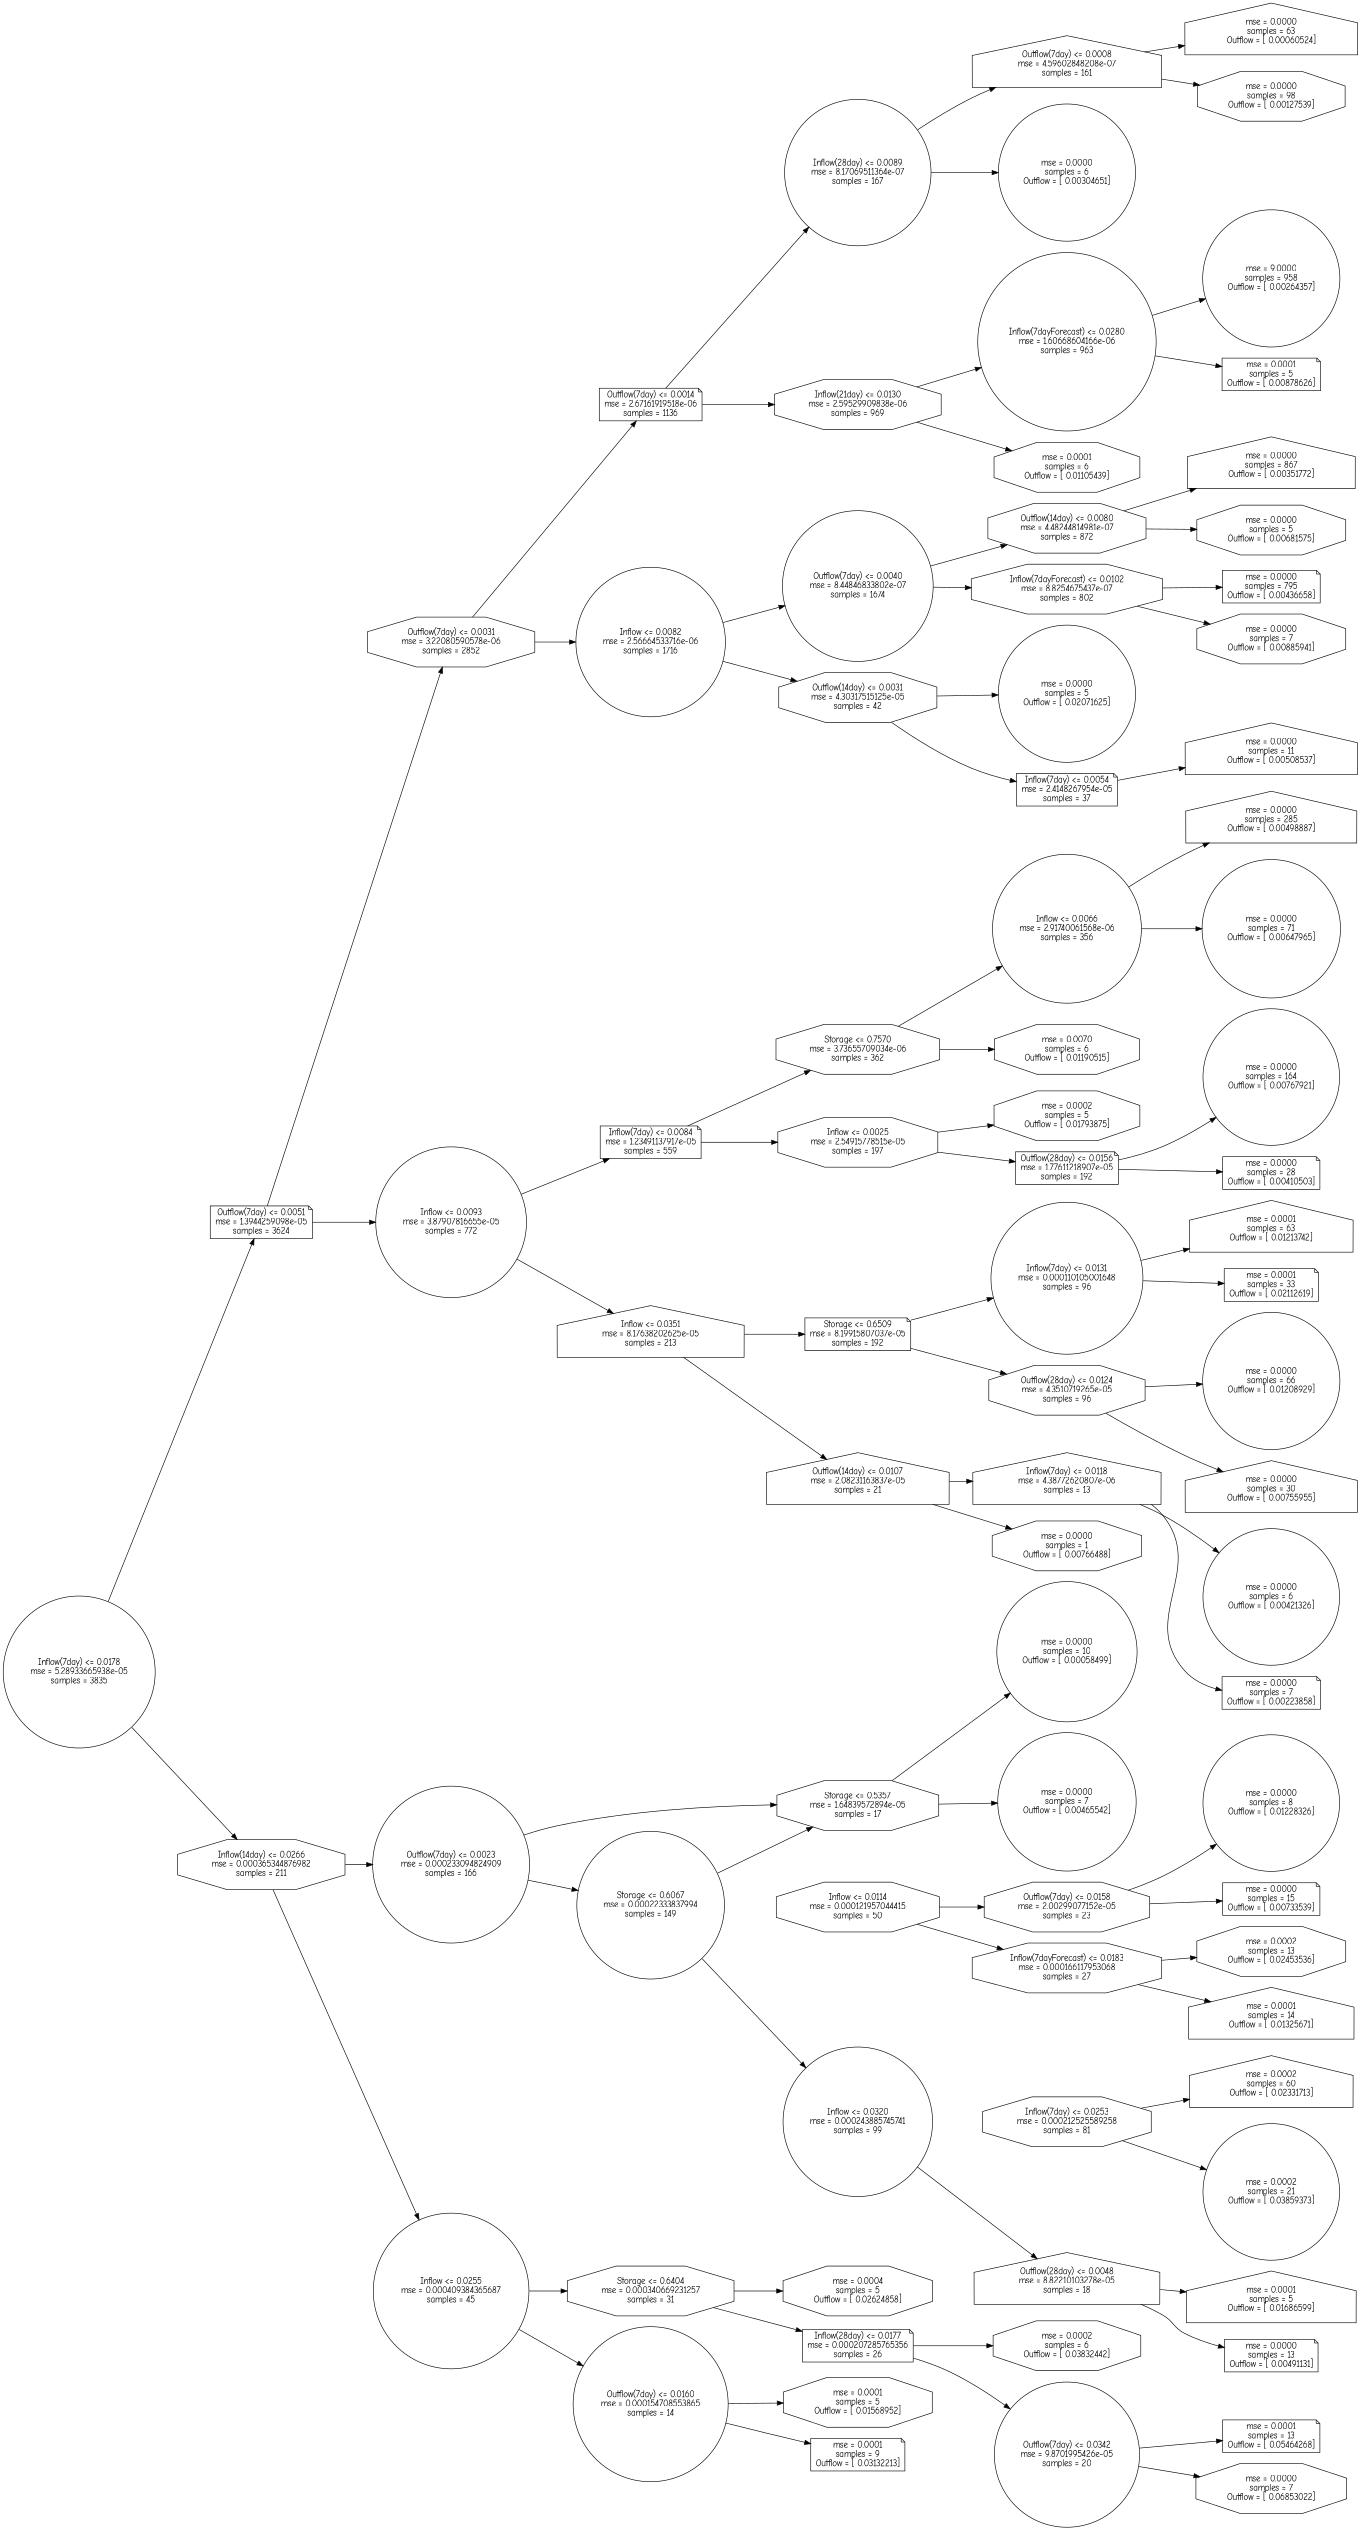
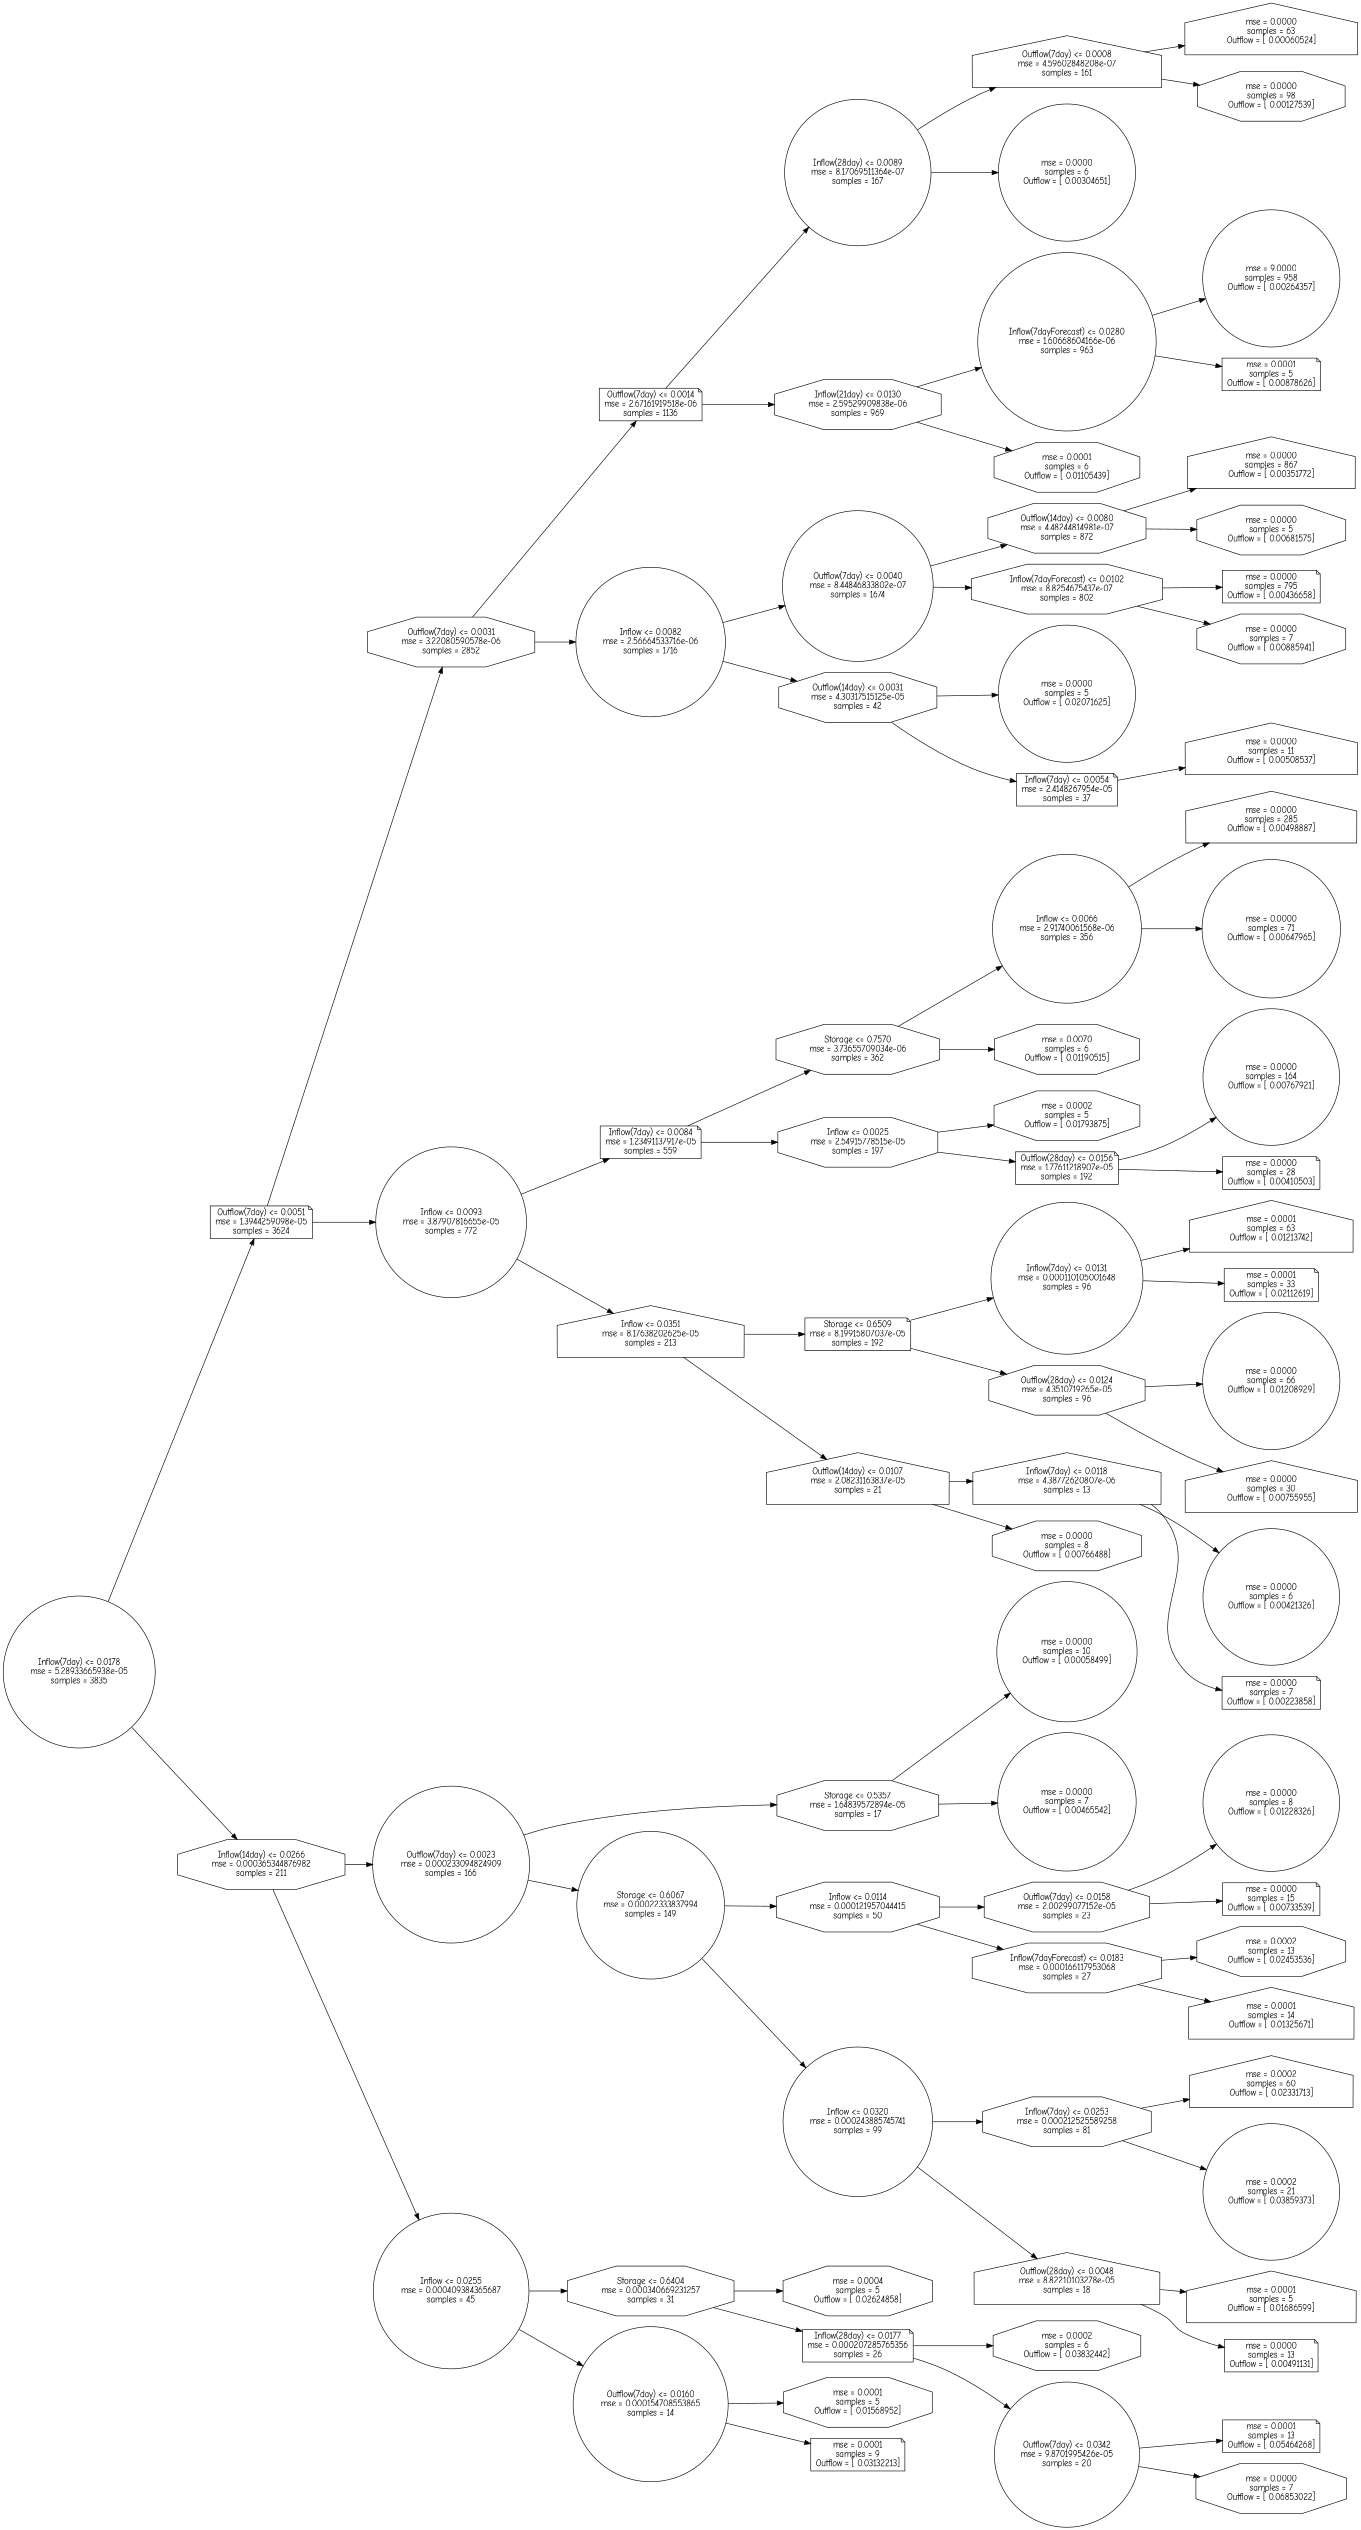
node "mse = 0.0000 samples = 1 Outflow = [ 0.00766488]": label "mse = 0.0000 samples = 1 Outflow = [ 0.00766488]" -> "mse = 0.0000 samples = 8 Outflow = [ 0.00766488]"
edge "Storage <= 0.6067 mse = 0.00022333837994 samples = 149" -> "Storage <= 0.5357 mse = 1.64839572894e-05 samples = 17": now "Storage <= 0.6067 mse = 0.00022333837994 samples = 149" -> "Inflow <= 0.0114 mse = 0.000121957044415 samples = 50"
edge "Inflow <= 0.0320 mse = 0.000243885745741 samples = 99" -> "Inflow(7day) <= 0.0253 mse = 0.000212525589258 samples = 81": added
